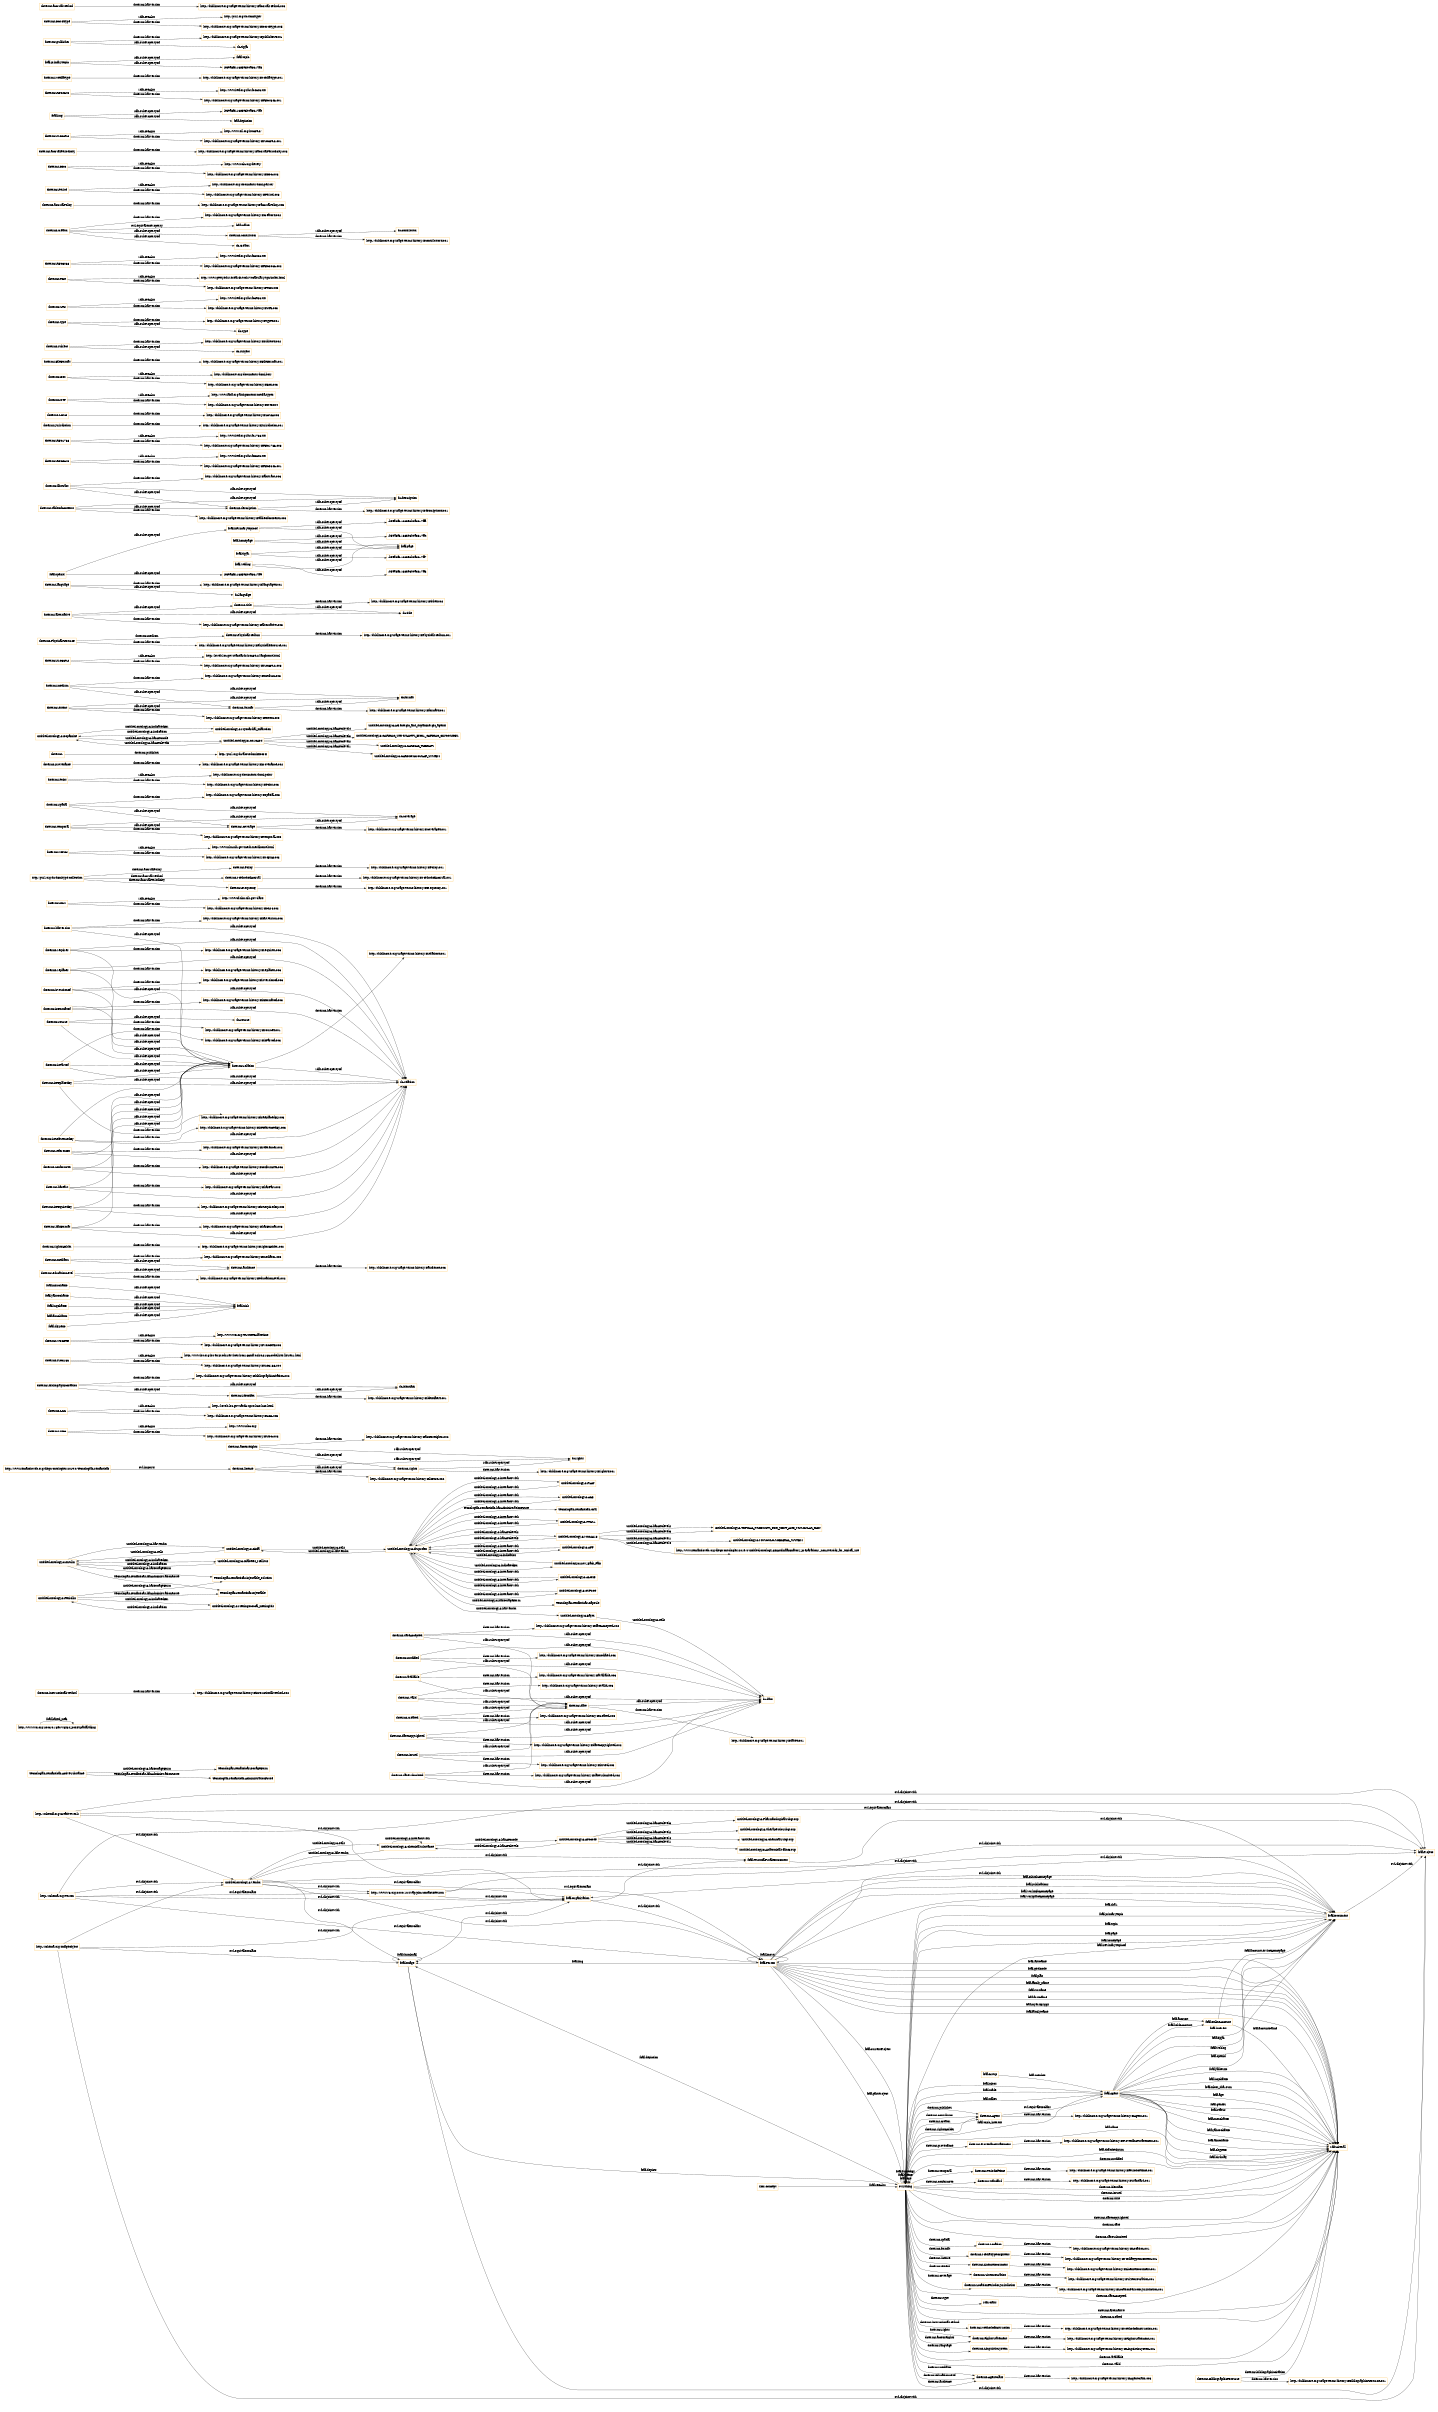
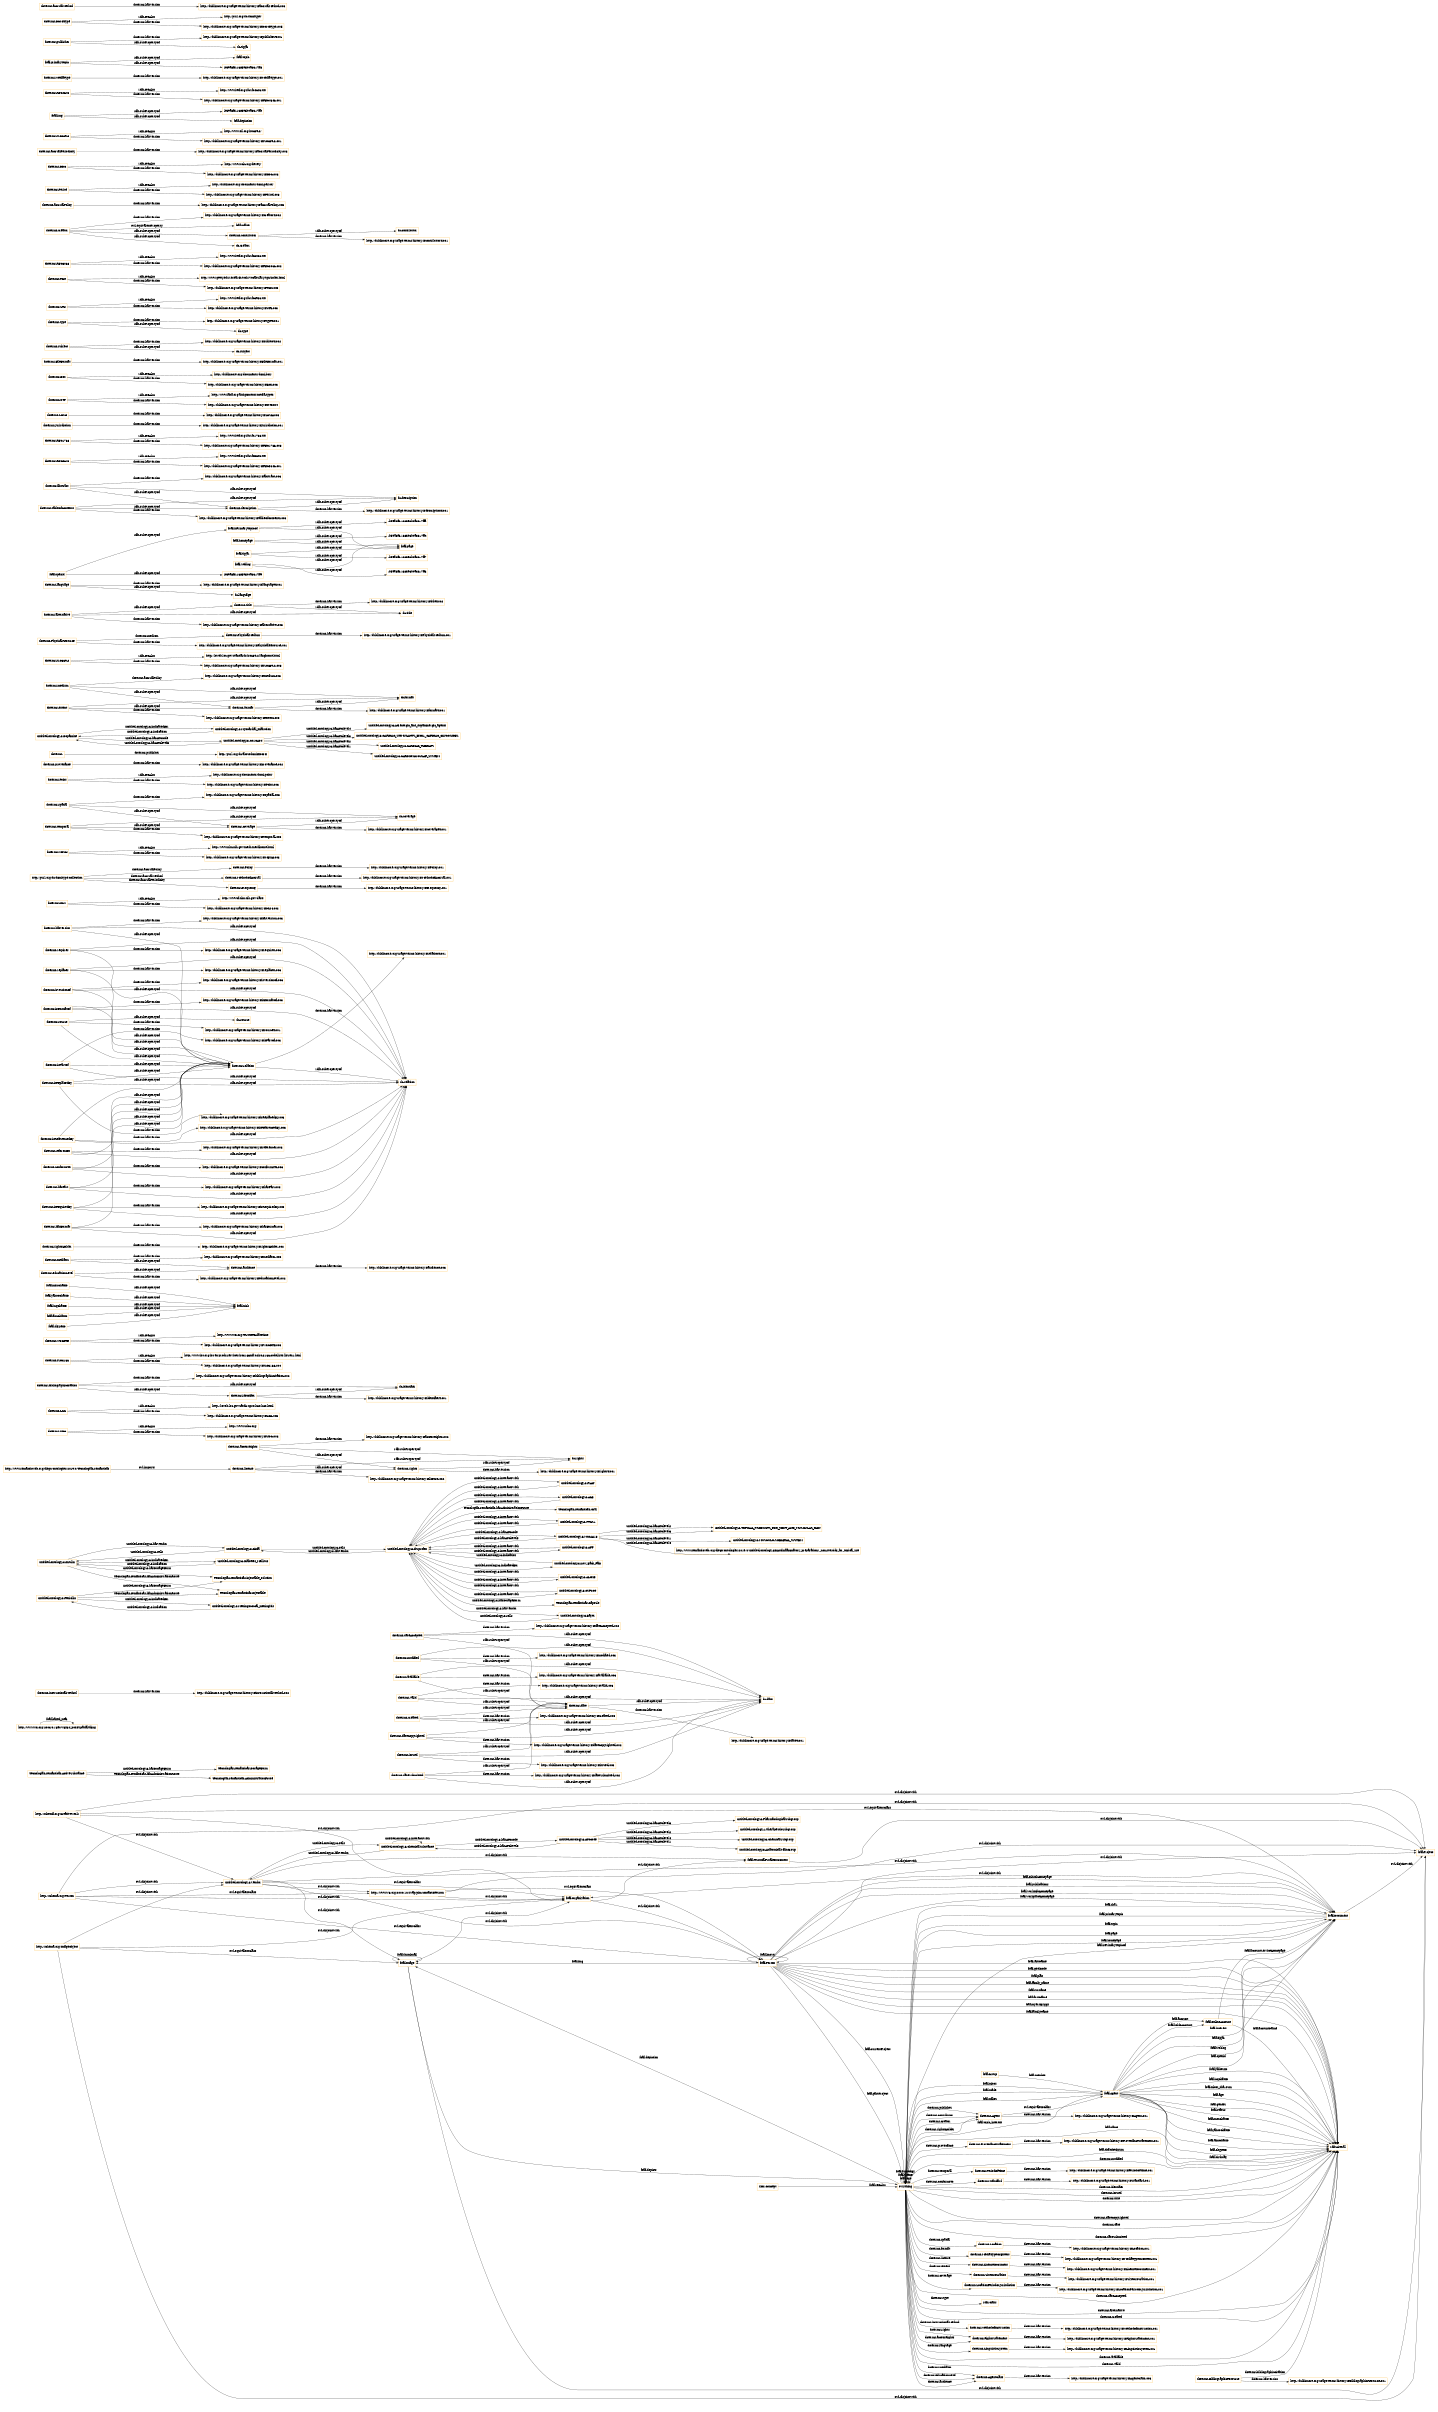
edge "dcterms:medium" -> "http://dublincore.org/usage/terms/history/#medium-003": label "dcterms:hasVersion" -> "dcterms:accrualPolicy"
edge "untitled-ontology-3:Ibuprofen" -> "untitled-ontology-3:M02AA13": label "untitled-ontology-3:hasATClevel2" -> "untitled-ontology-3:hasATCcode"
edge "untitled-ontology-3:Bayer" -> "dc:date": now "untitled-ontology-3:Bayer" -> "untitled-ontology-3:Ibuprofen"
node "untitled-ontology-3:TherapeuticSubgroup": label "untitled-ontology-3:TherapeuticSubgroup" -> "untitled-ontology-1:TherapeuticSubgroup"
